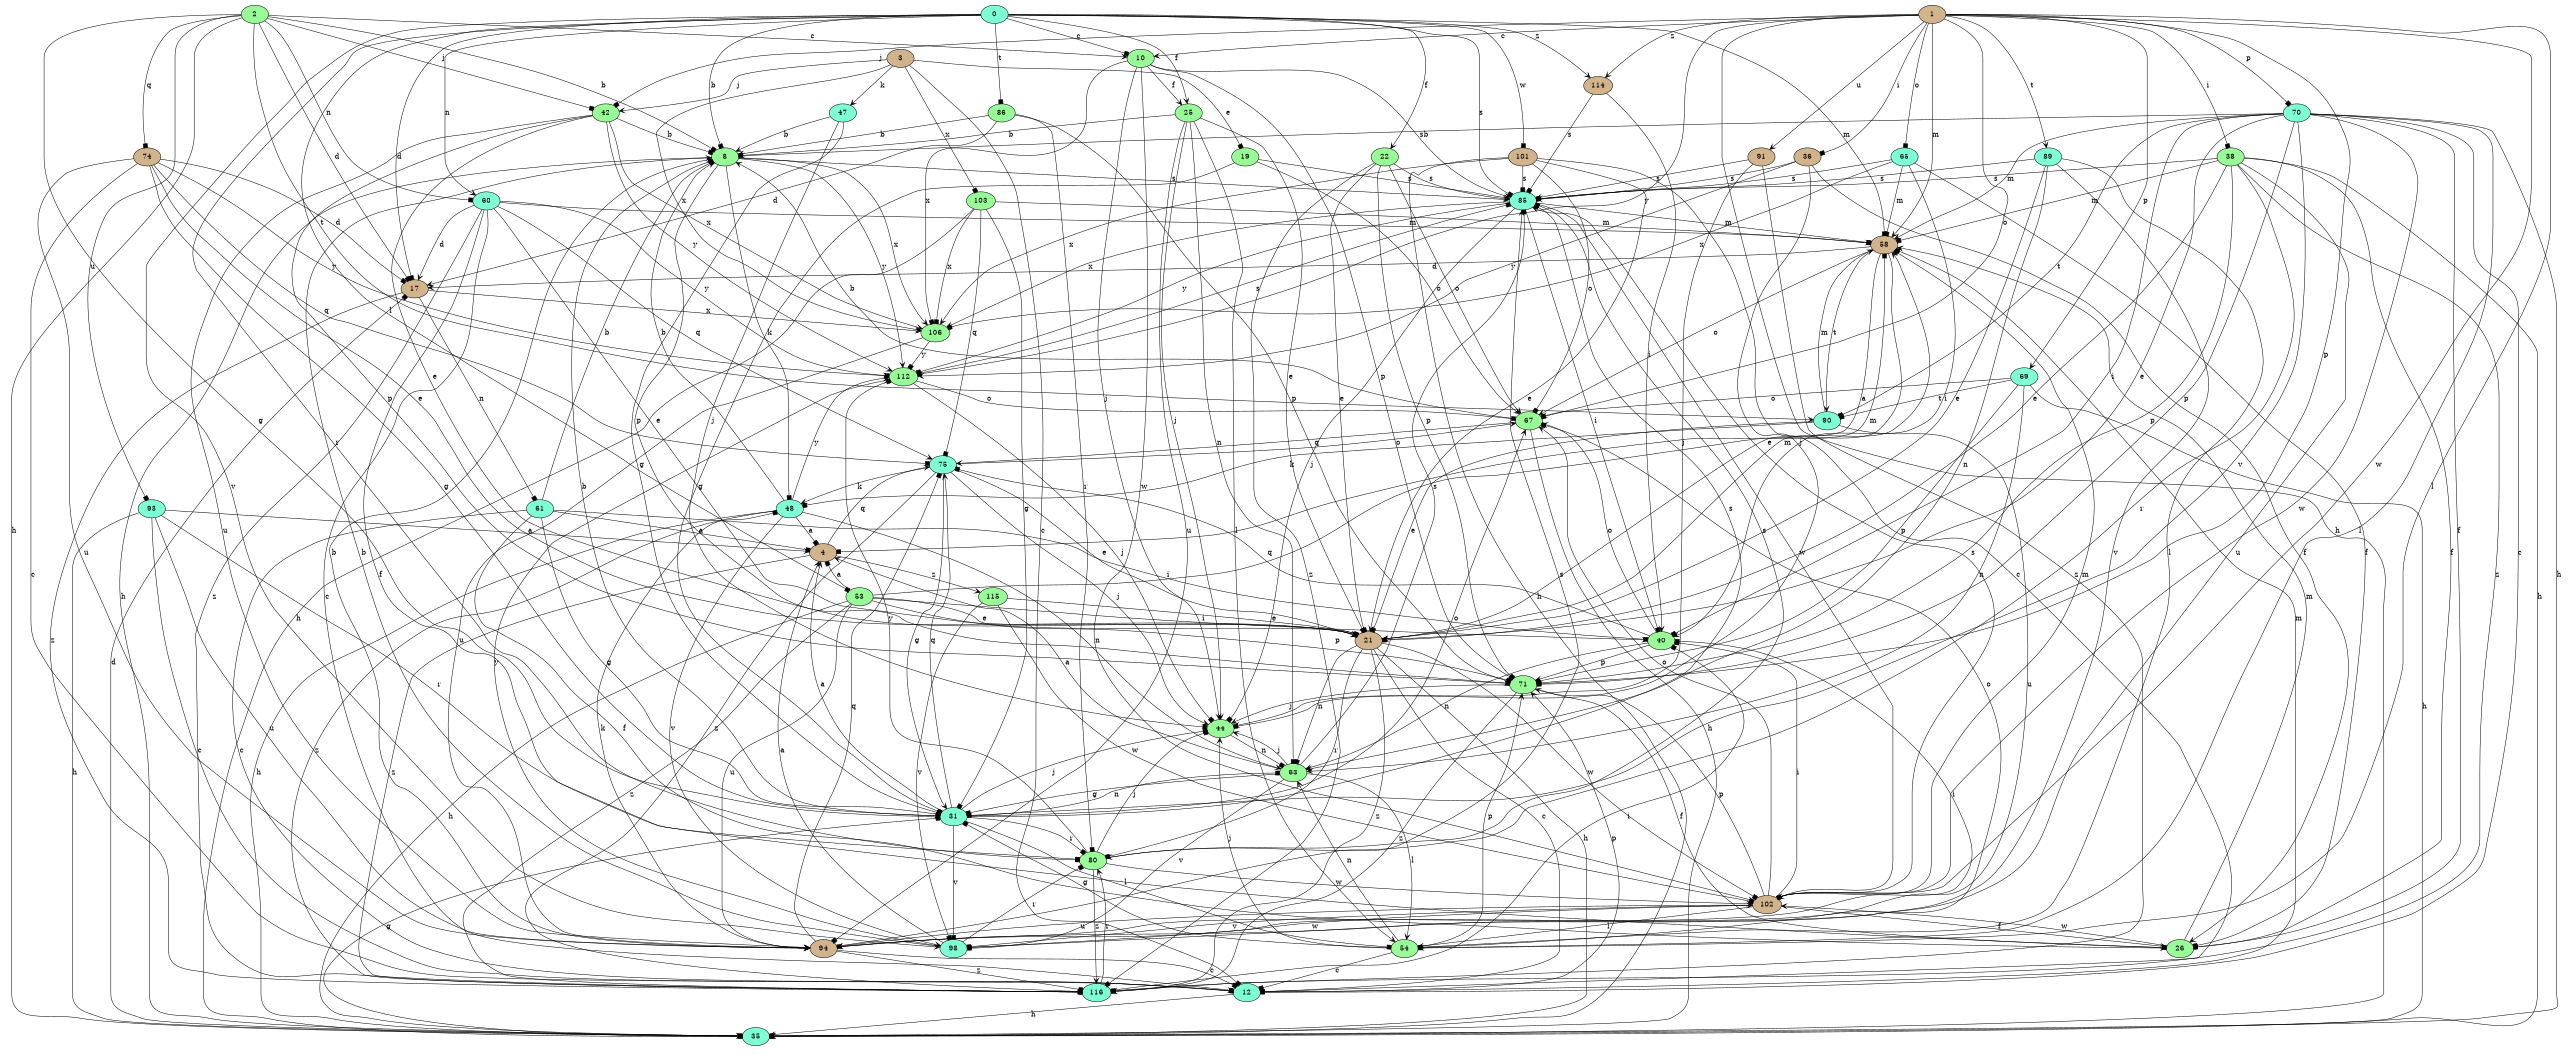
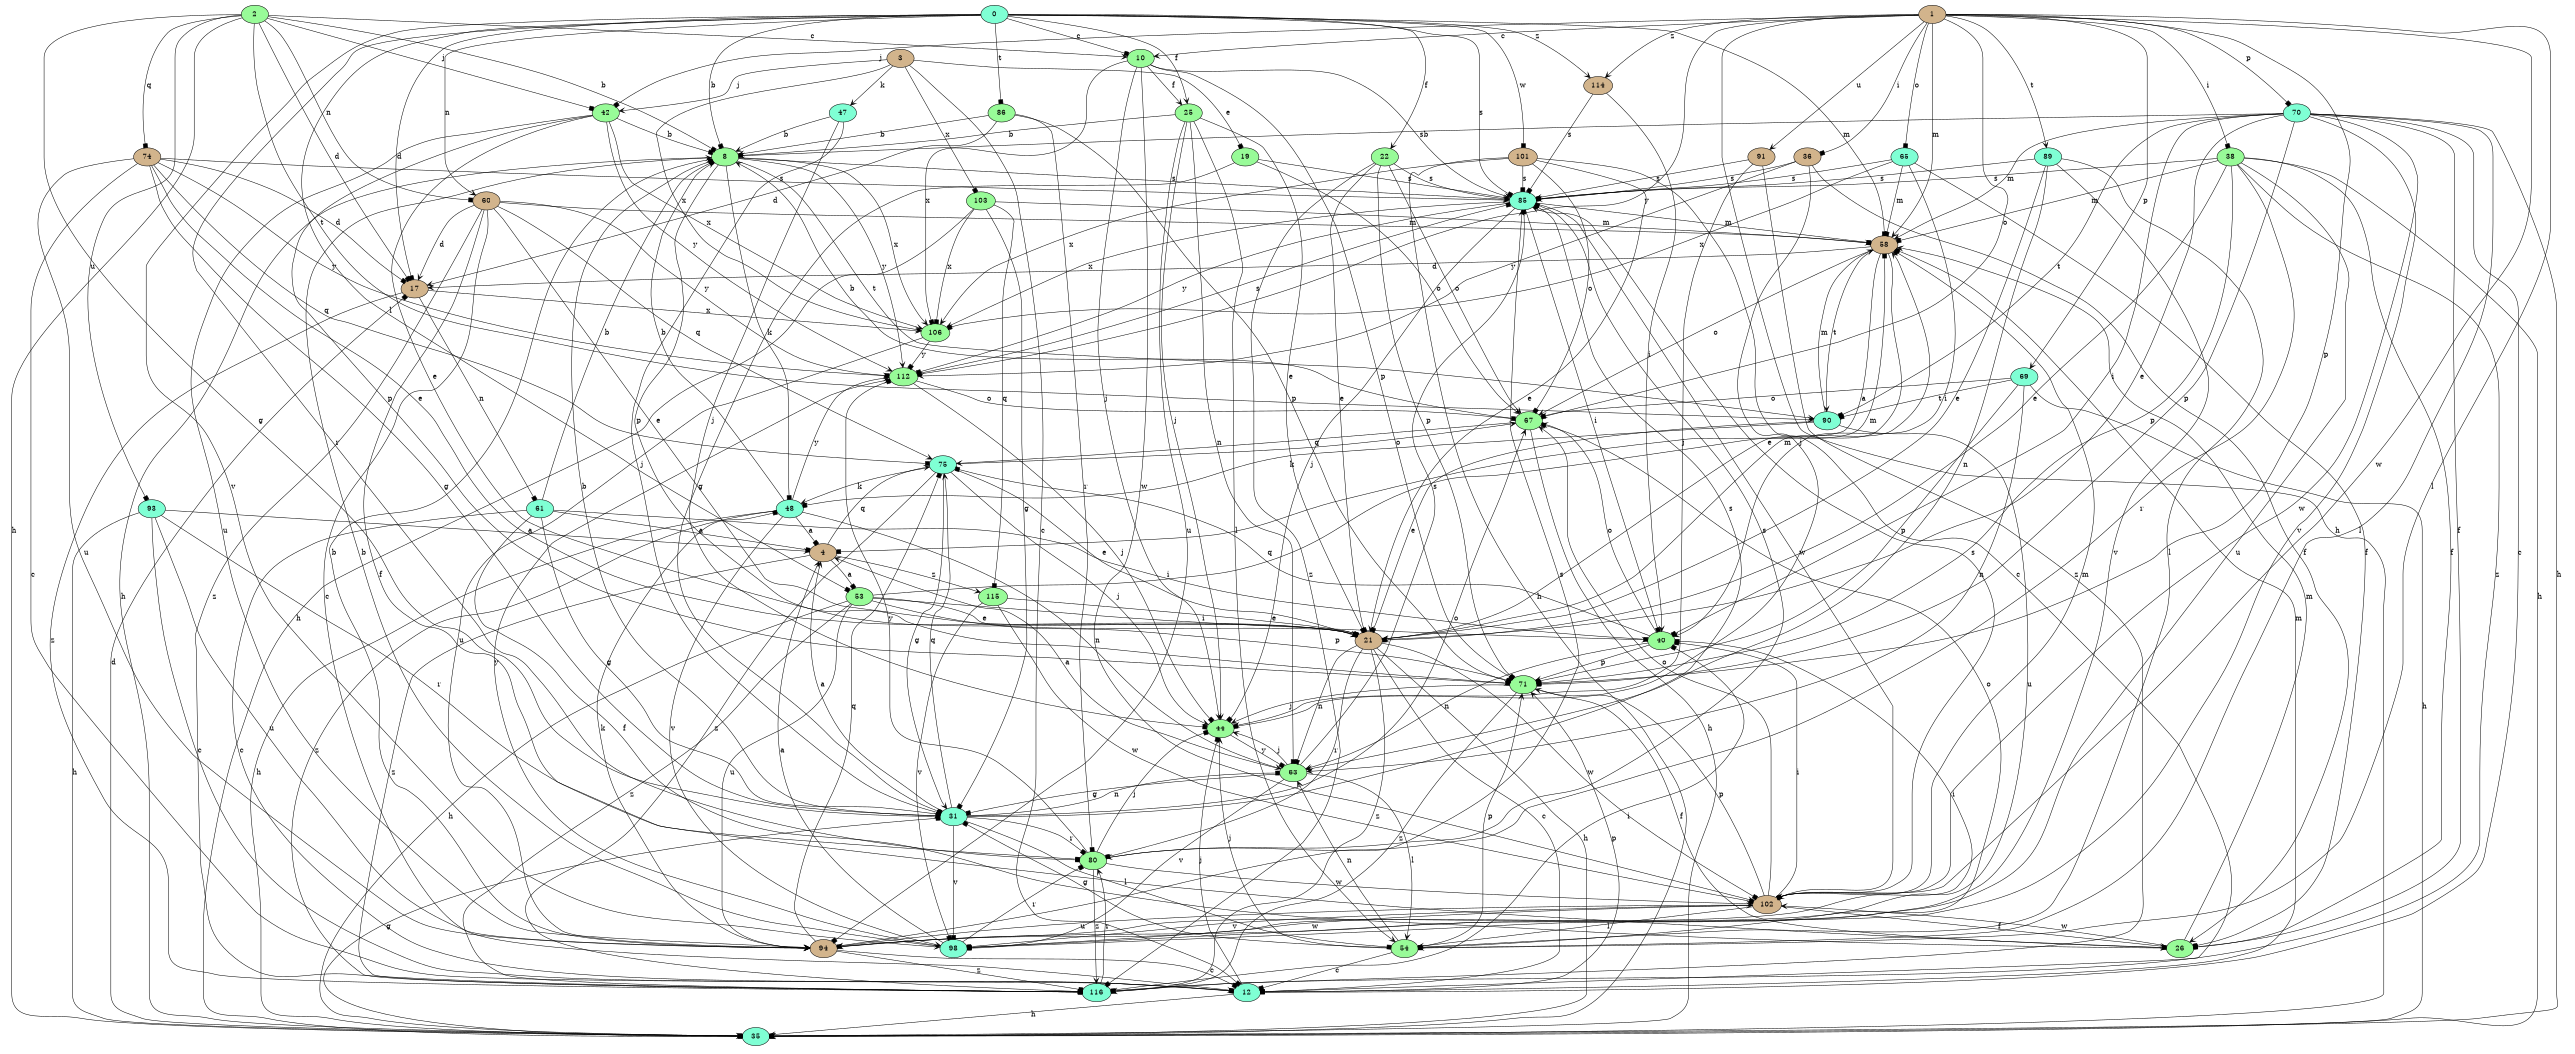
edge "74" -> "85": added, label "s"
node "60": fillcolor aquamarine -> tan
edge "103" -> "75": now "103" -> "115"
edge "8" -> "90": added, label "t"
edge "47" -> "31": label "g" -> "j"
edge "53" -> "4": reversed
edge "70" -> "31": now "70" -> "98"
edge "44" -> "63": label "n" -> "y"
edge "31" -> "44": now "12" -> "44"
